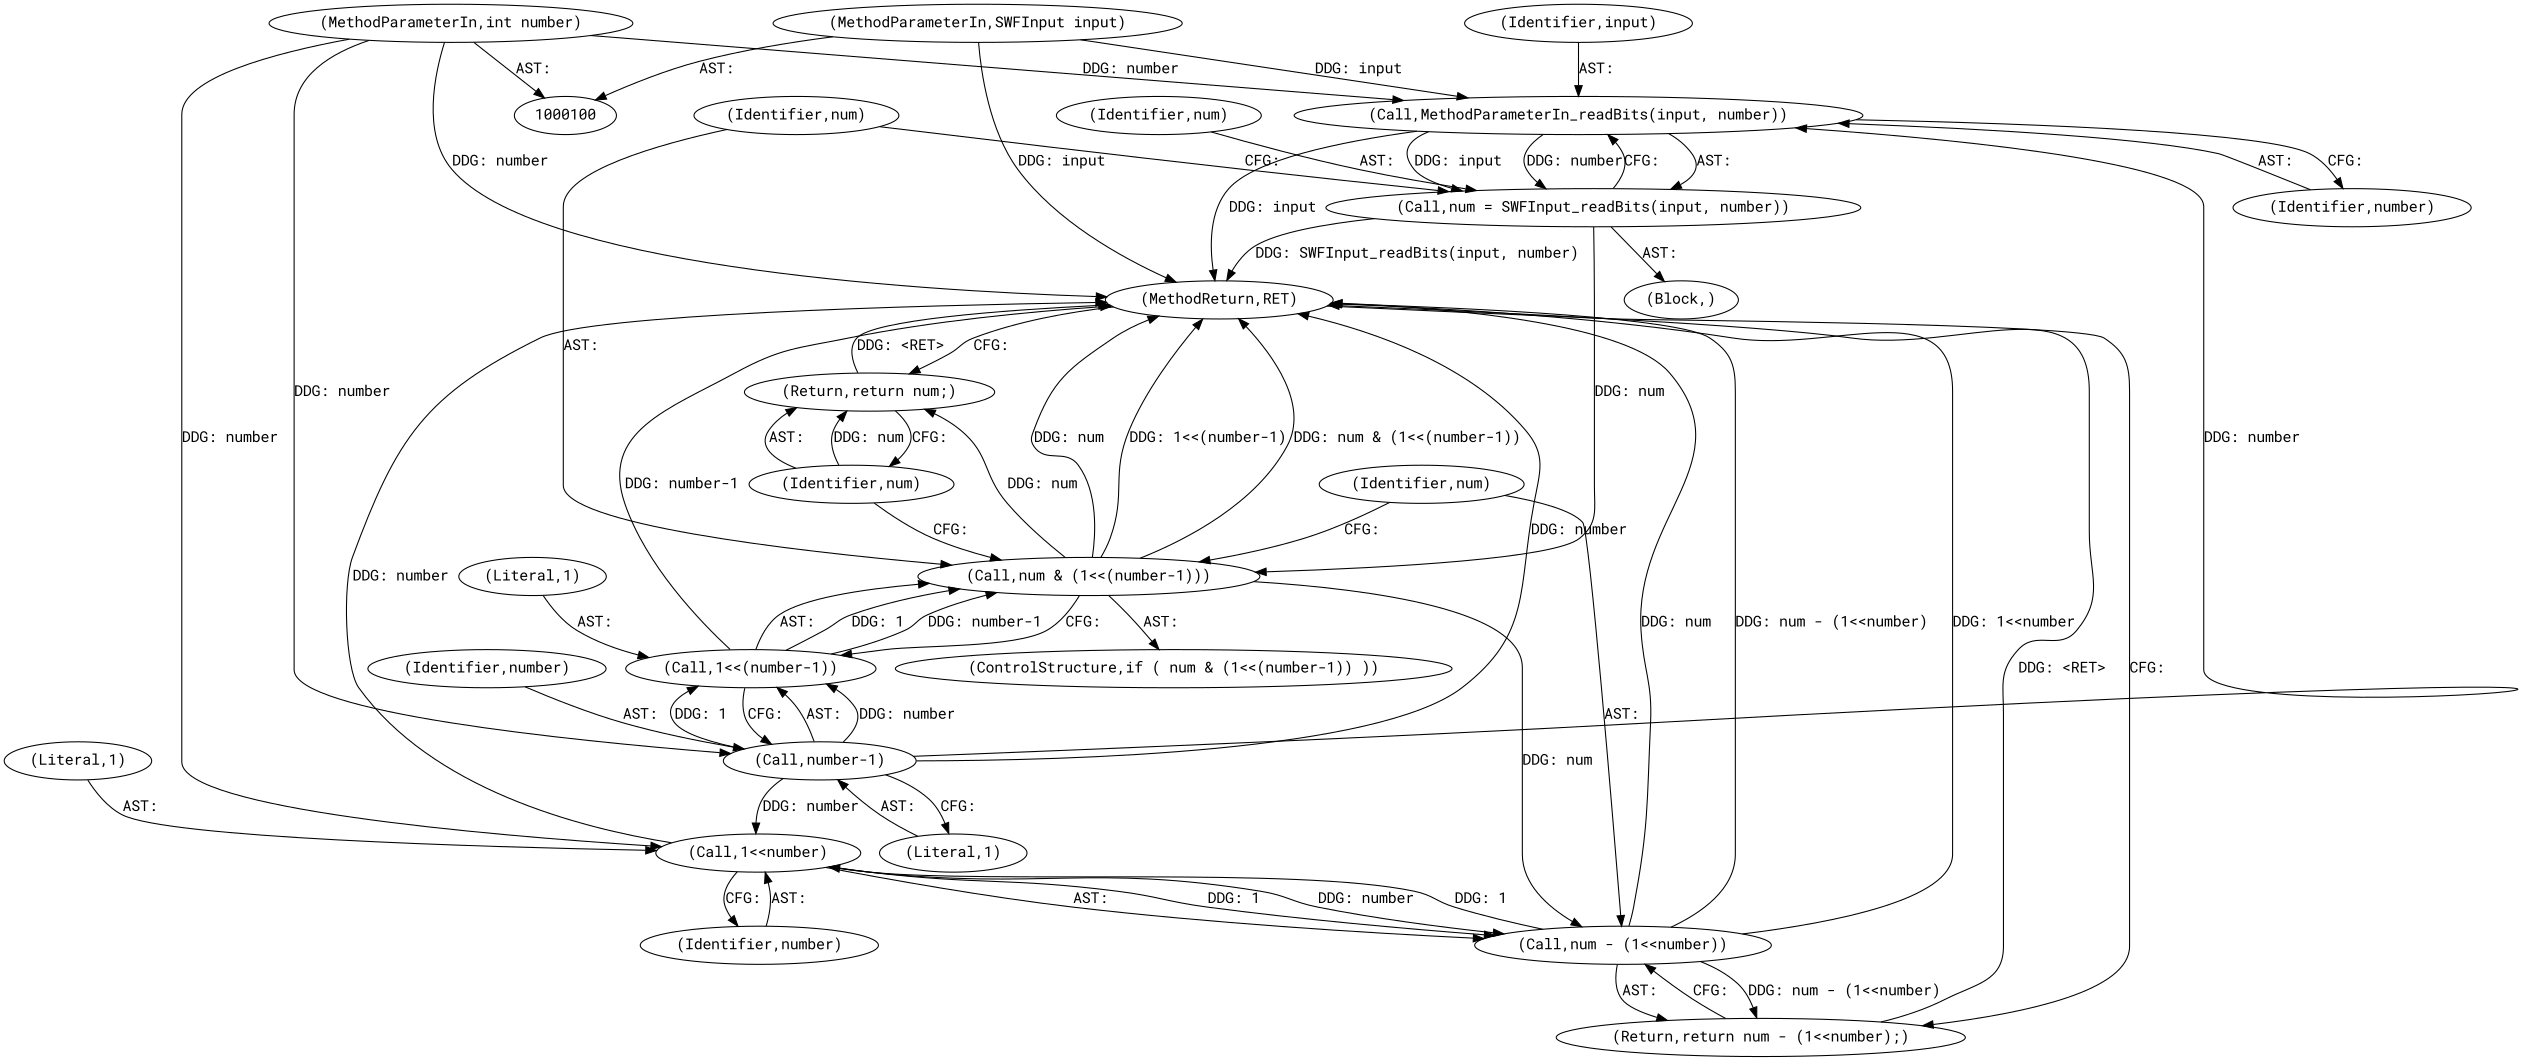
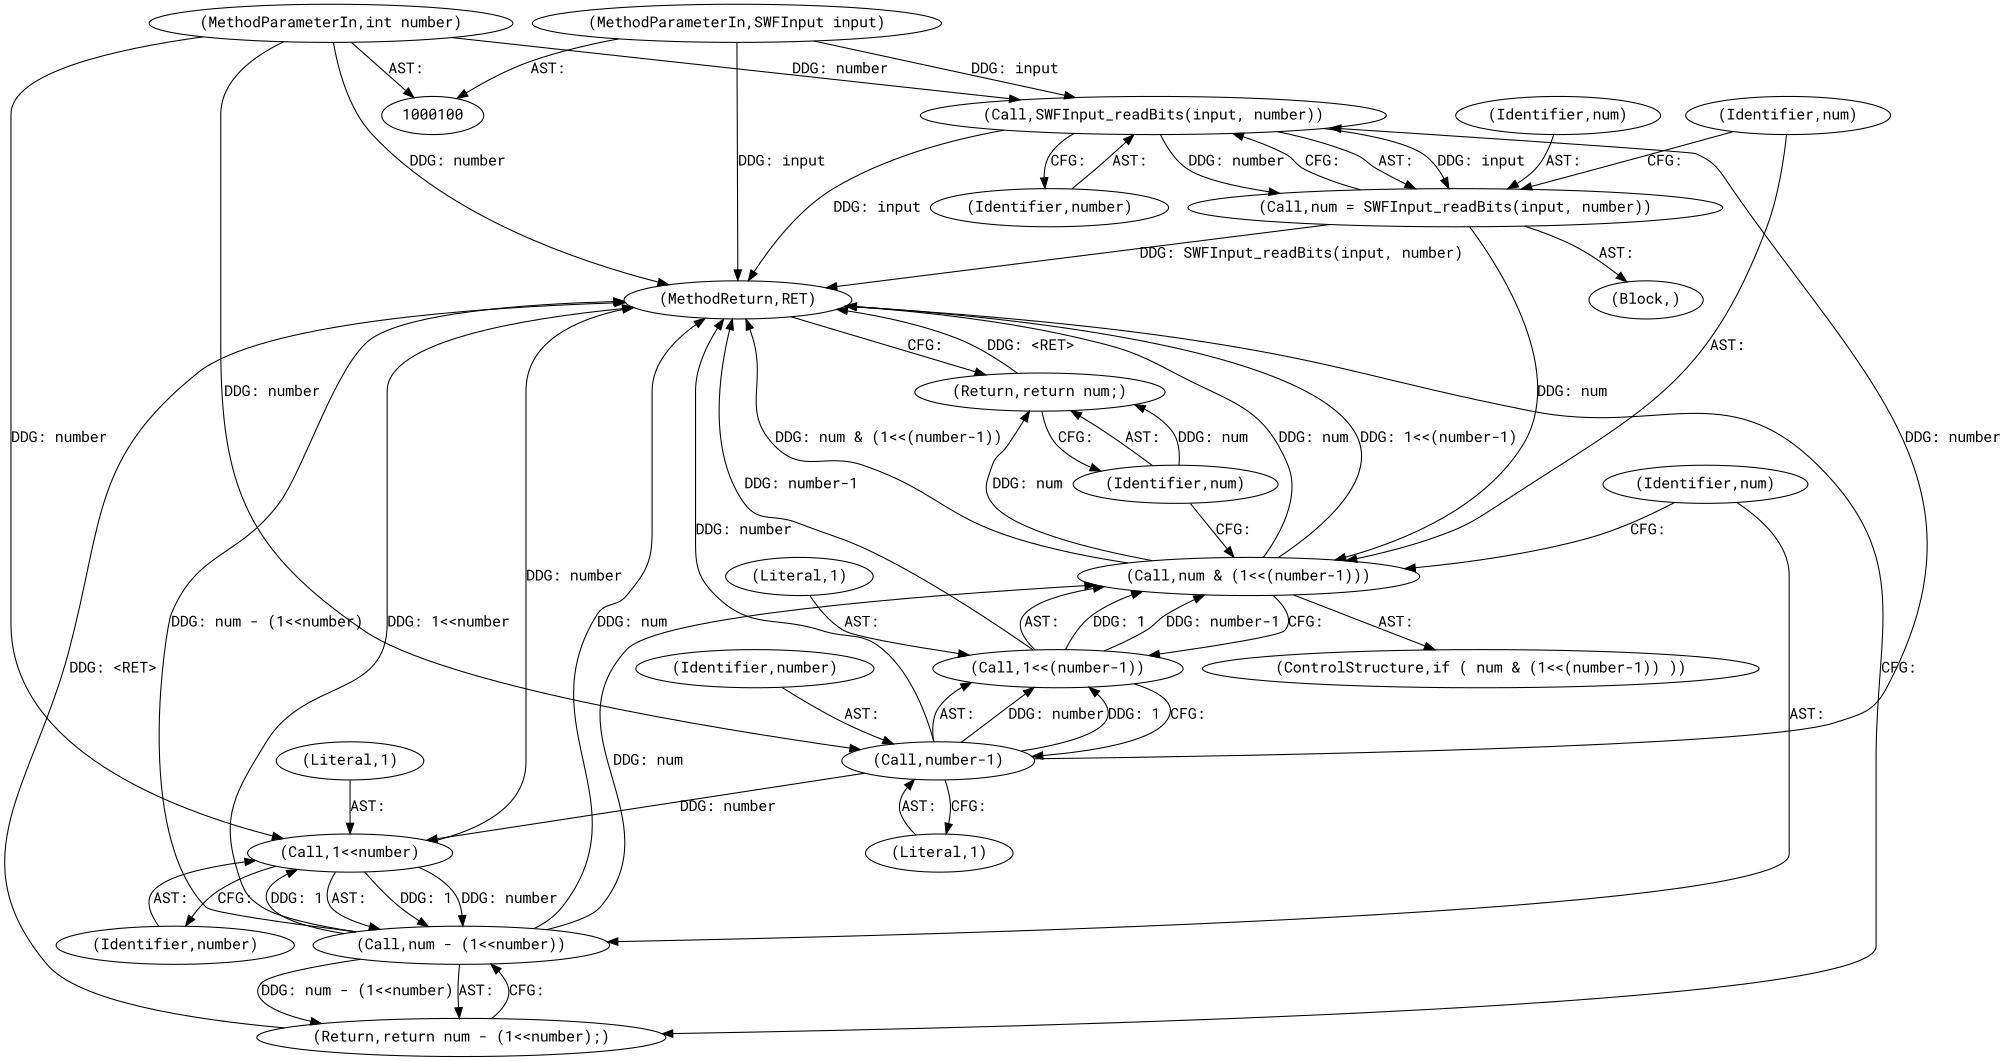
node "(Identifier,input)": removed
node "(Call,MethodParameterIn_readBits(input, number))": label "(Call,MethodParameterIn_readBits(input, number))" -> "(Call,SWFInput_readBits(input, number))"
edge "(Call,num & (1<<(number-1)))" -> "(Call,num - (1<<number))": reversed
